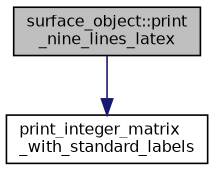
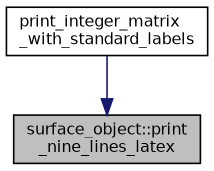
edge "surface_object::print _nine_lines_latex" -> "print_integer_matrix _with_standard_labels": reversed
